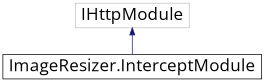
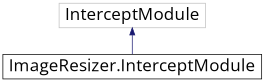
node "IHttpModule": label "IHttpModule" -> "InterceptModule"
